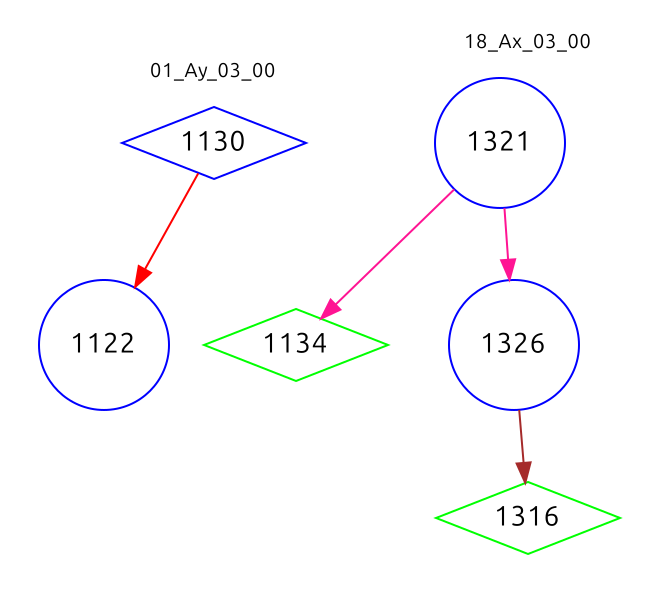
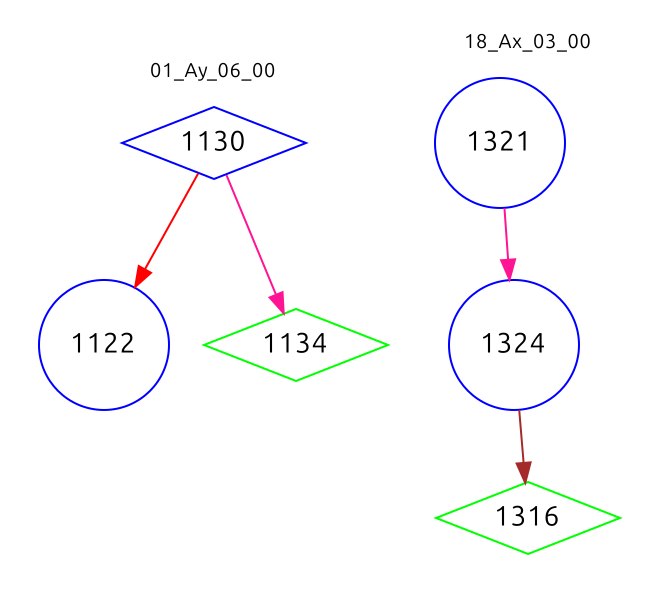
cluster "01_Ay_03_00": label "01_Ay_03_00" -> "01_Ay_06_00"
edge "1321" -> "1134": now "1130" -> "1134"
node "1326": label "1326" -> "1324"
